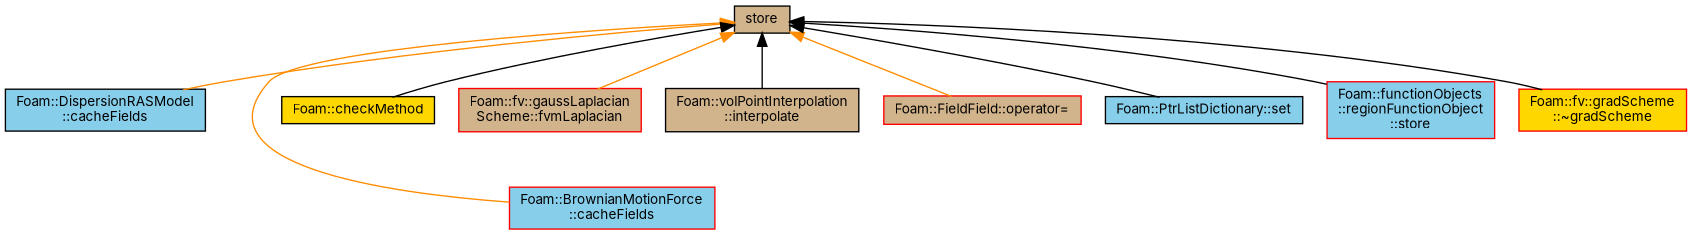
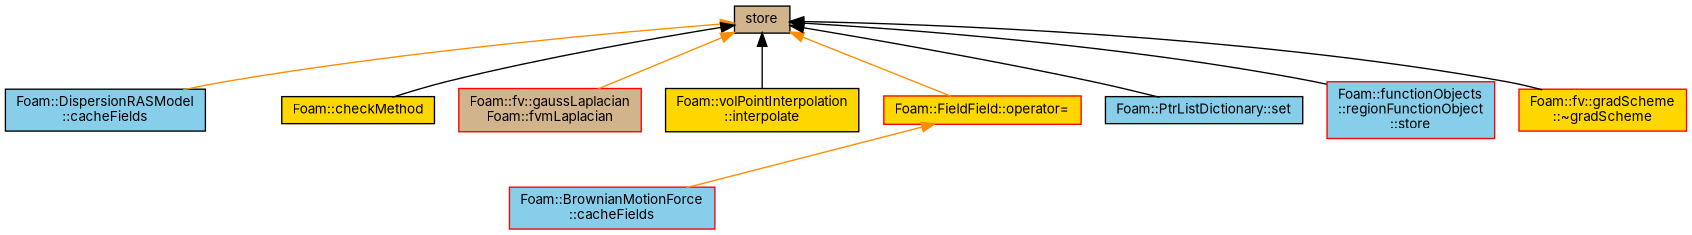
edge "Foam::BrownianMotionForce ::cacheFields" -> "store": now "Foam::BrownianMotionForce ::cacheFields" -> "Foam::FieldField::operator="
node "Foam::fv::gaussLaplacian Scheme::fvmLaplacian": label "Foam::fv::gaussLaplacian Scheme::fvmLaplacian" -> "Foam::fv::gaussLaplacian Foam::fvmLaplacian"
node "Foam::volPointInterpolation ::interpolate": fillcolor tan -> gold
node "Foam::FieldField::operator=": fillcolor tan -> gold
